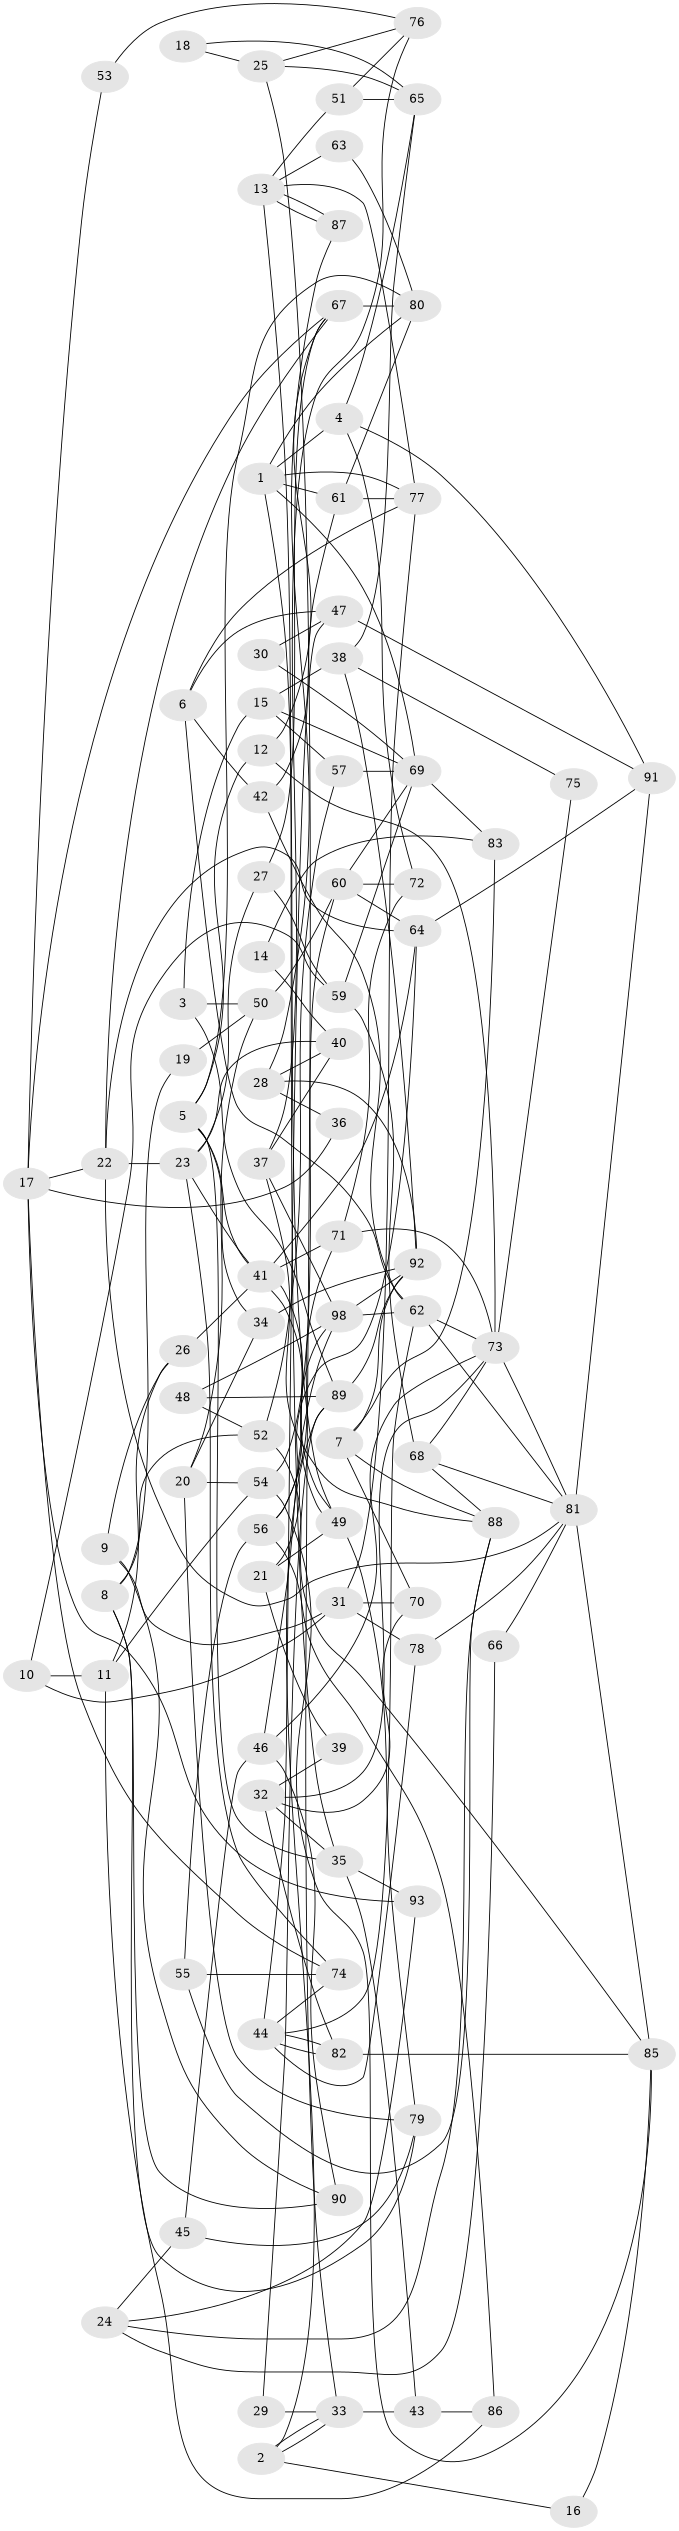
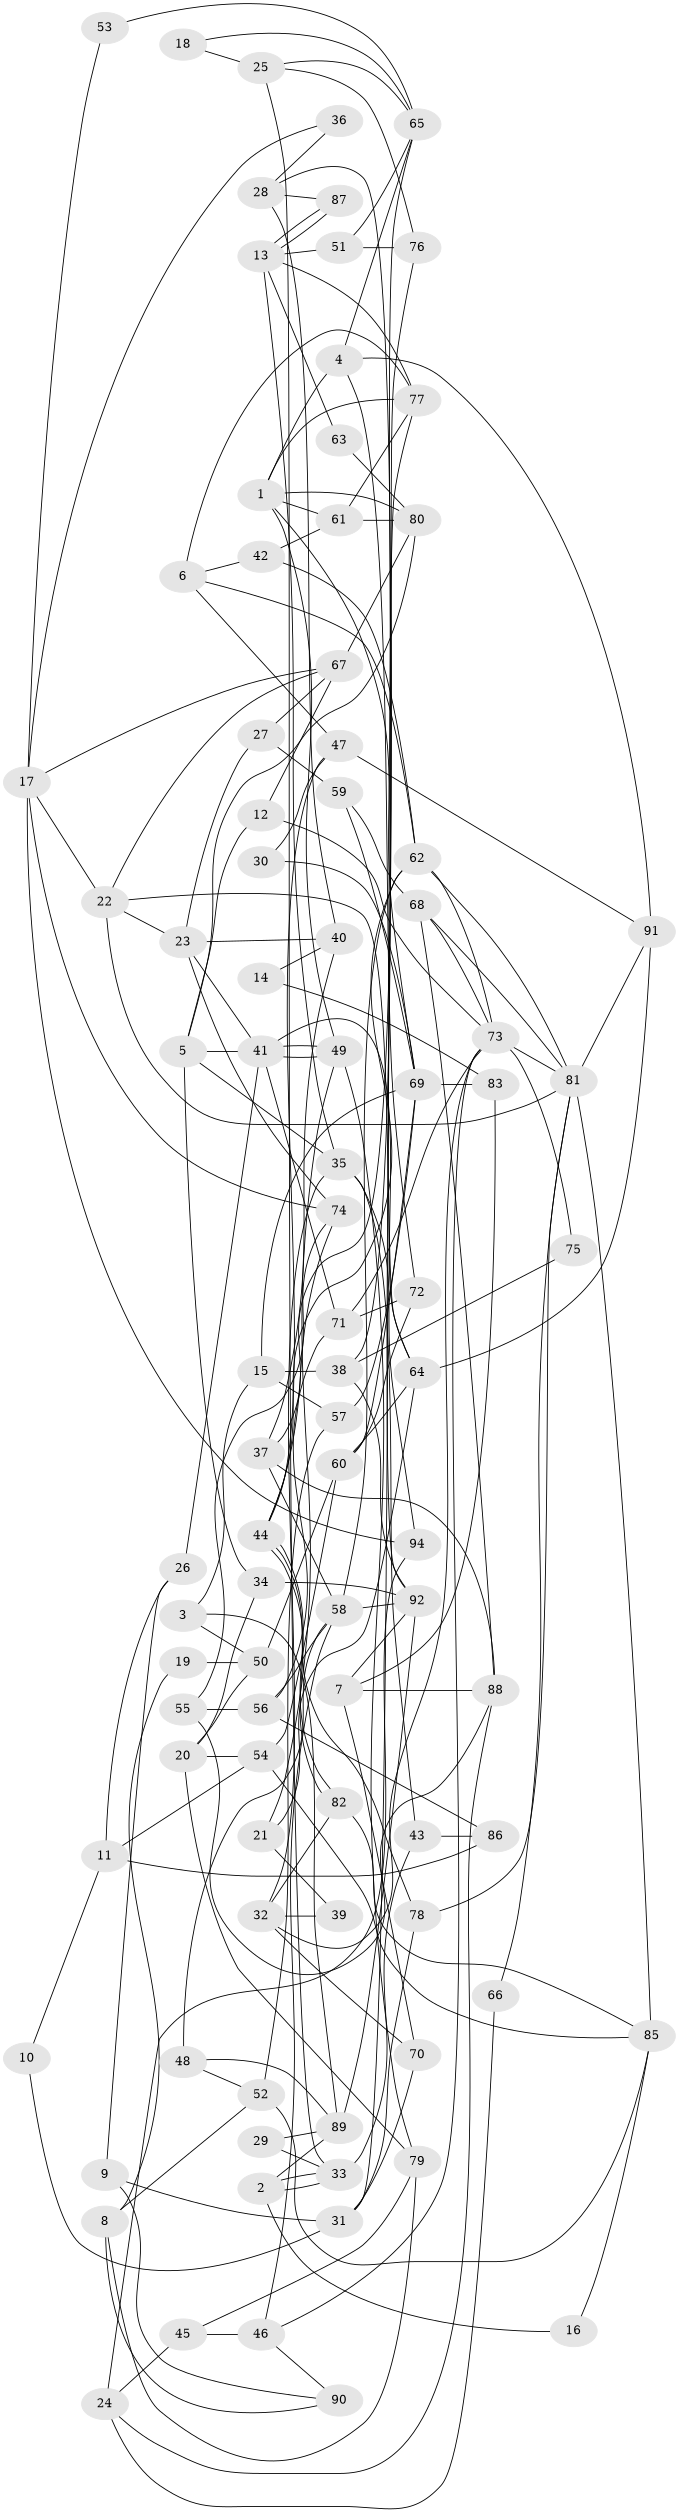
edge "76" -- "53": now "65" -- "53"
edge "59" -- "10": removed
node "98": label "98" -> "58"
node "93": label "93" -> "94"
